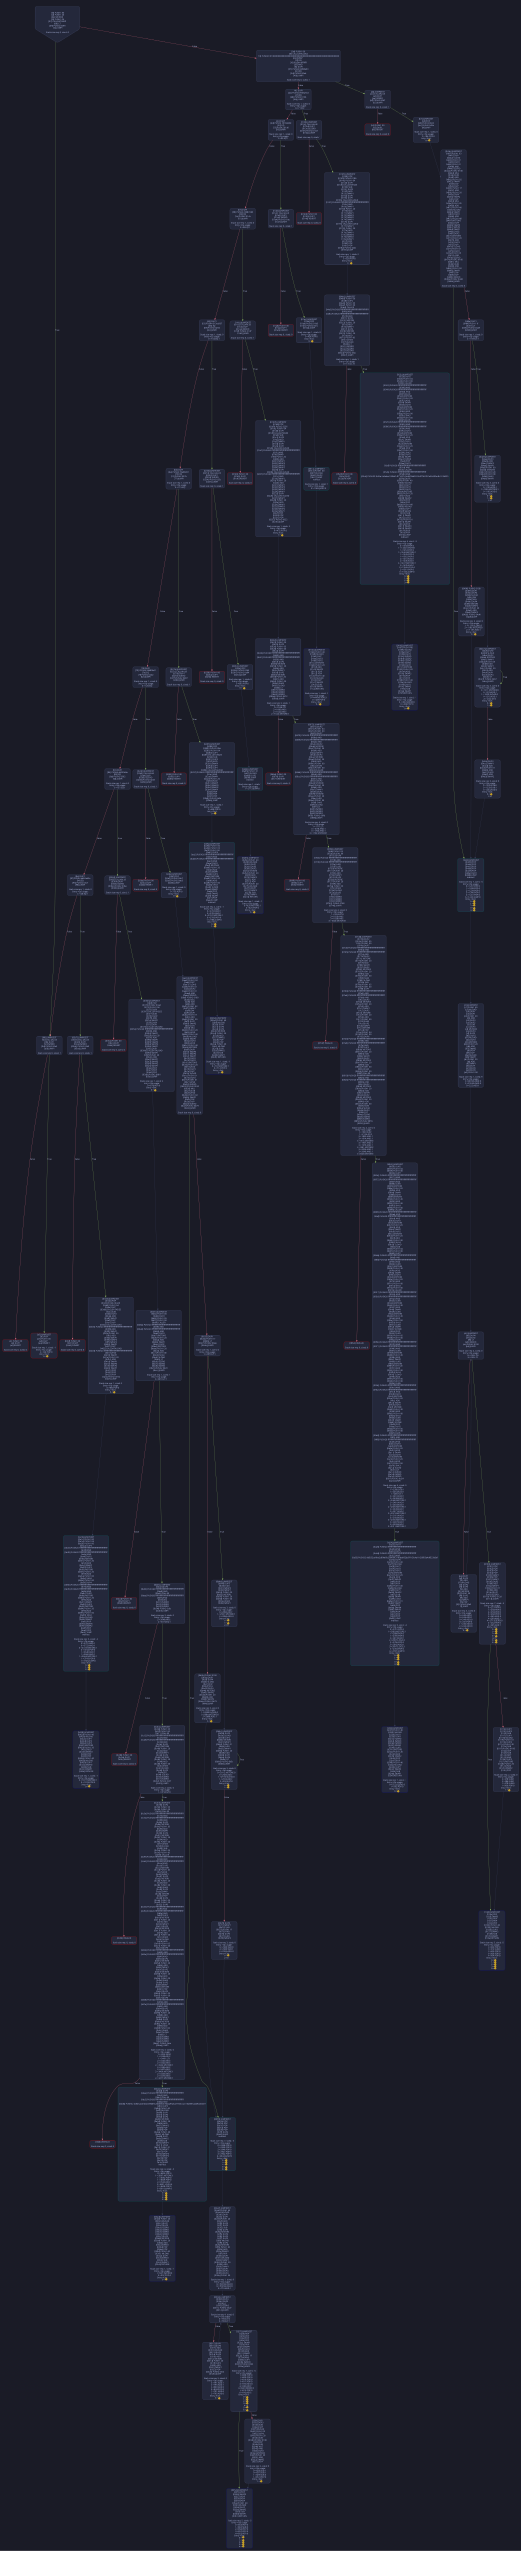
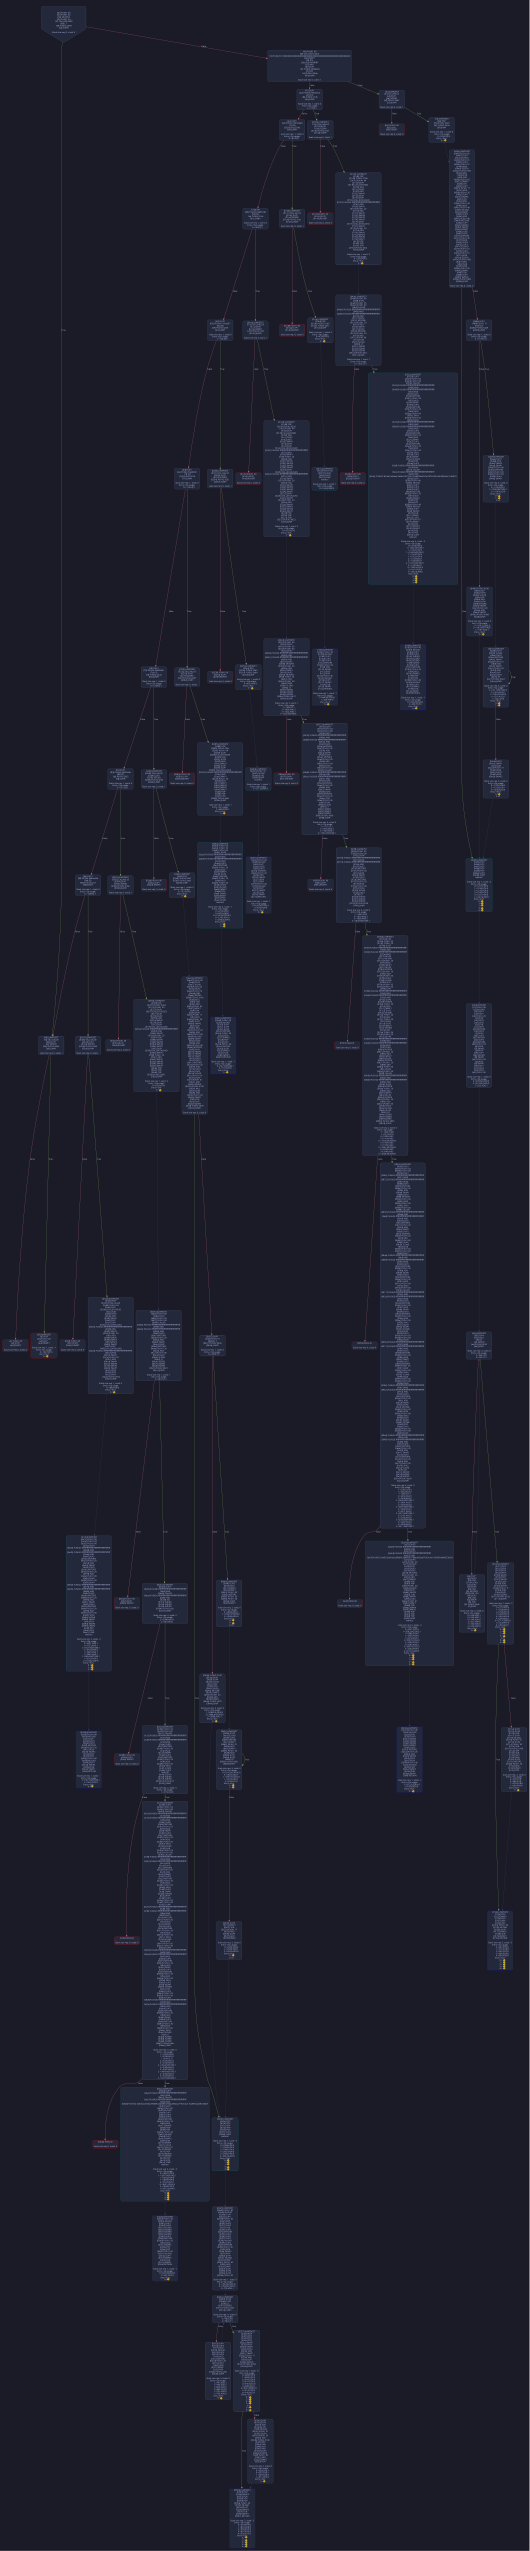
node "[0a23] INVALID Stack size req: 0, sizeΔ: 0": added
